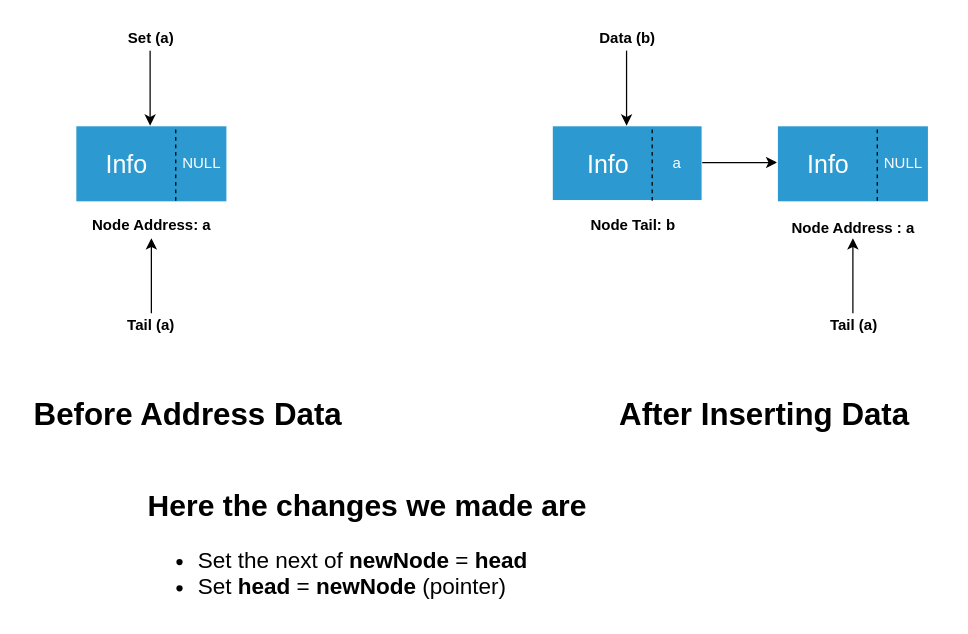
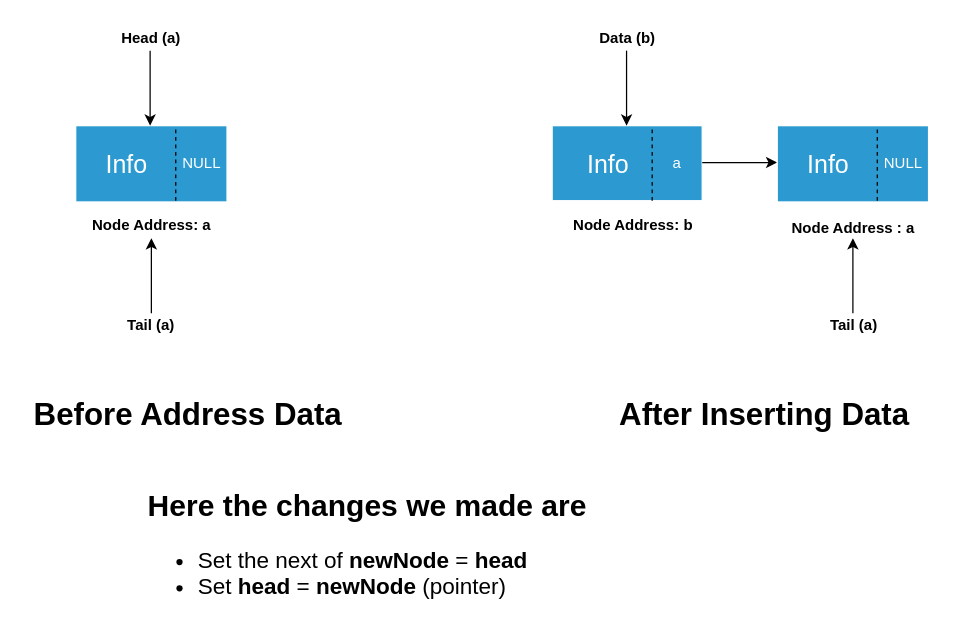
node "Set (a)": label "Set (a)" -> "Head (a)"
node "Node Tail: b": label "Node Tail: b" -> "Node Address: b"
